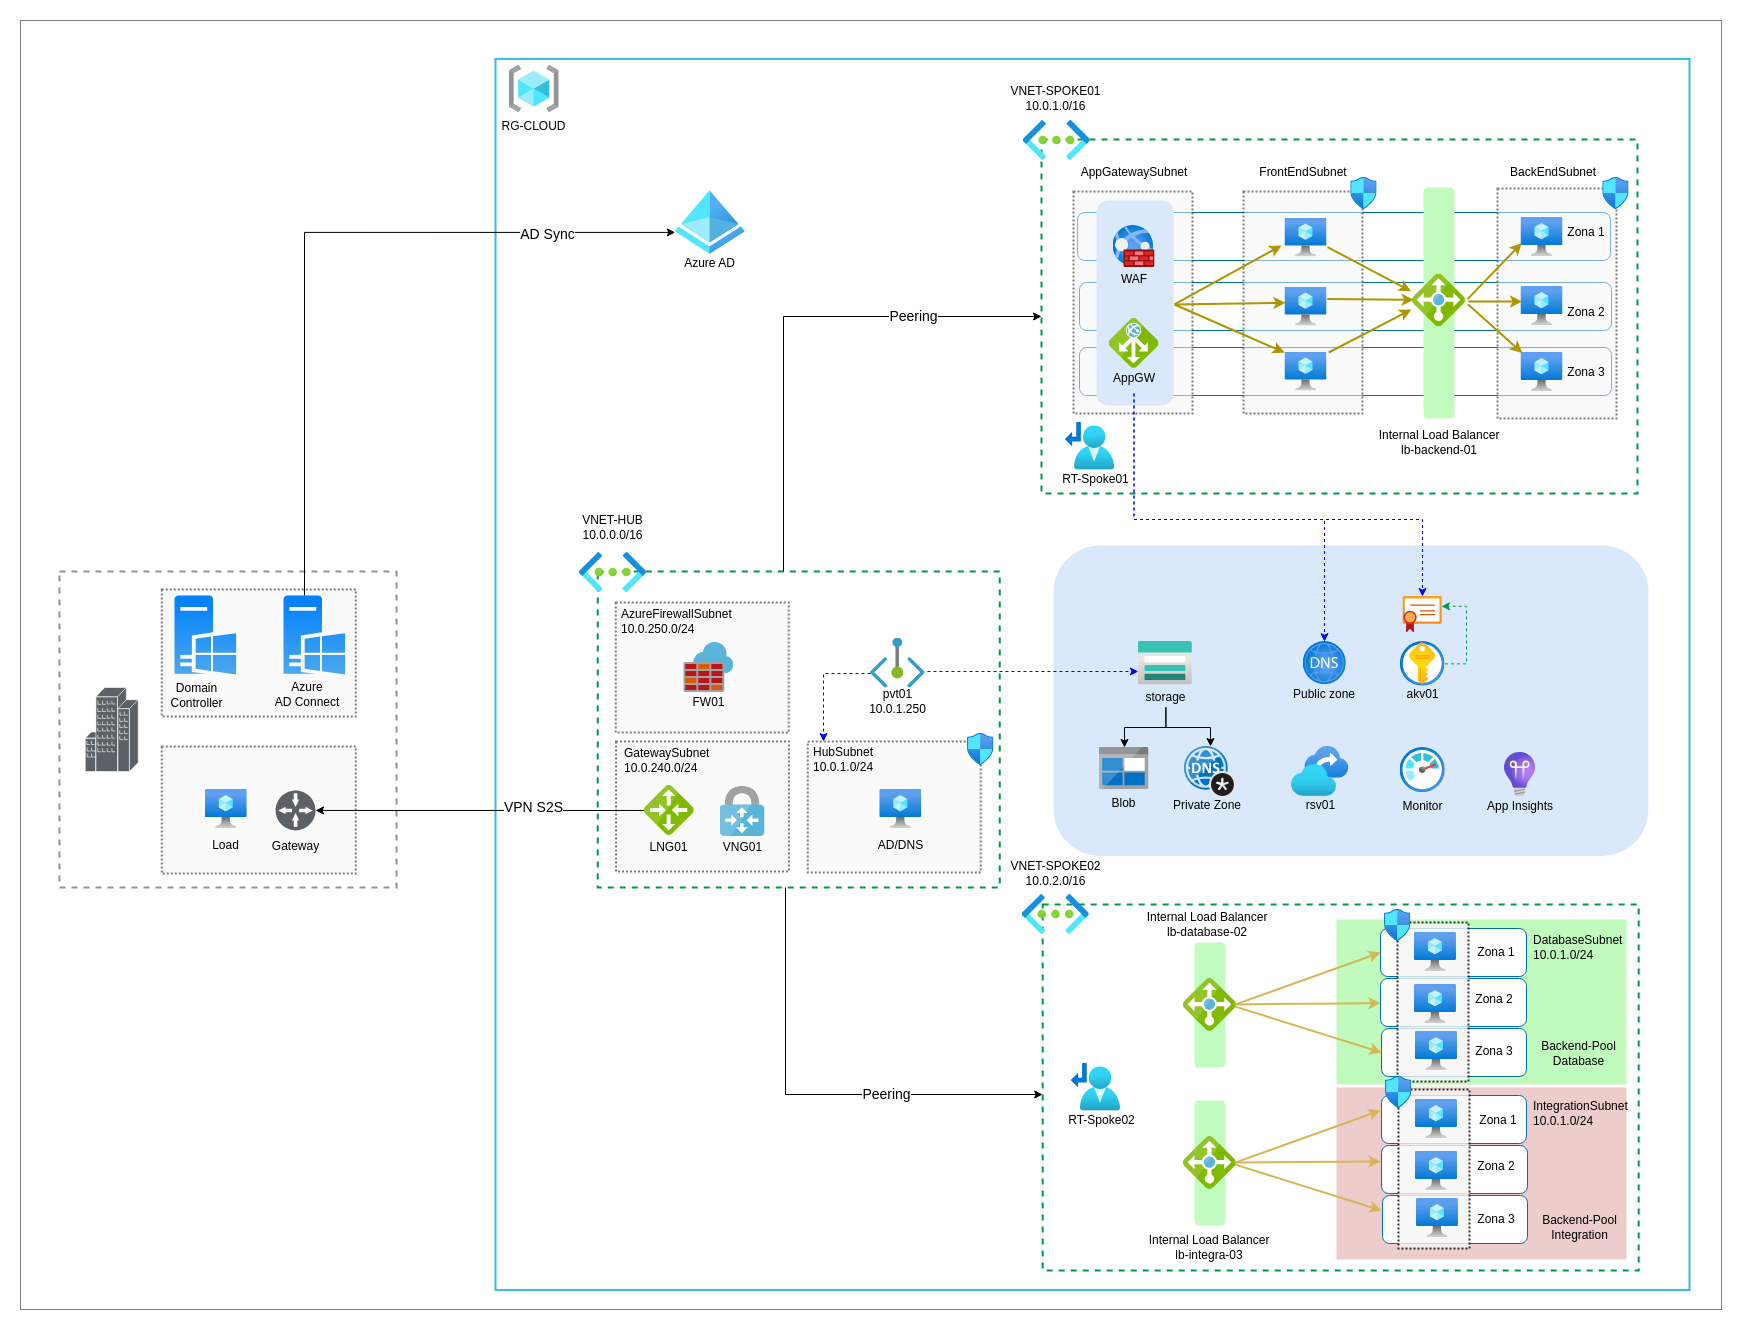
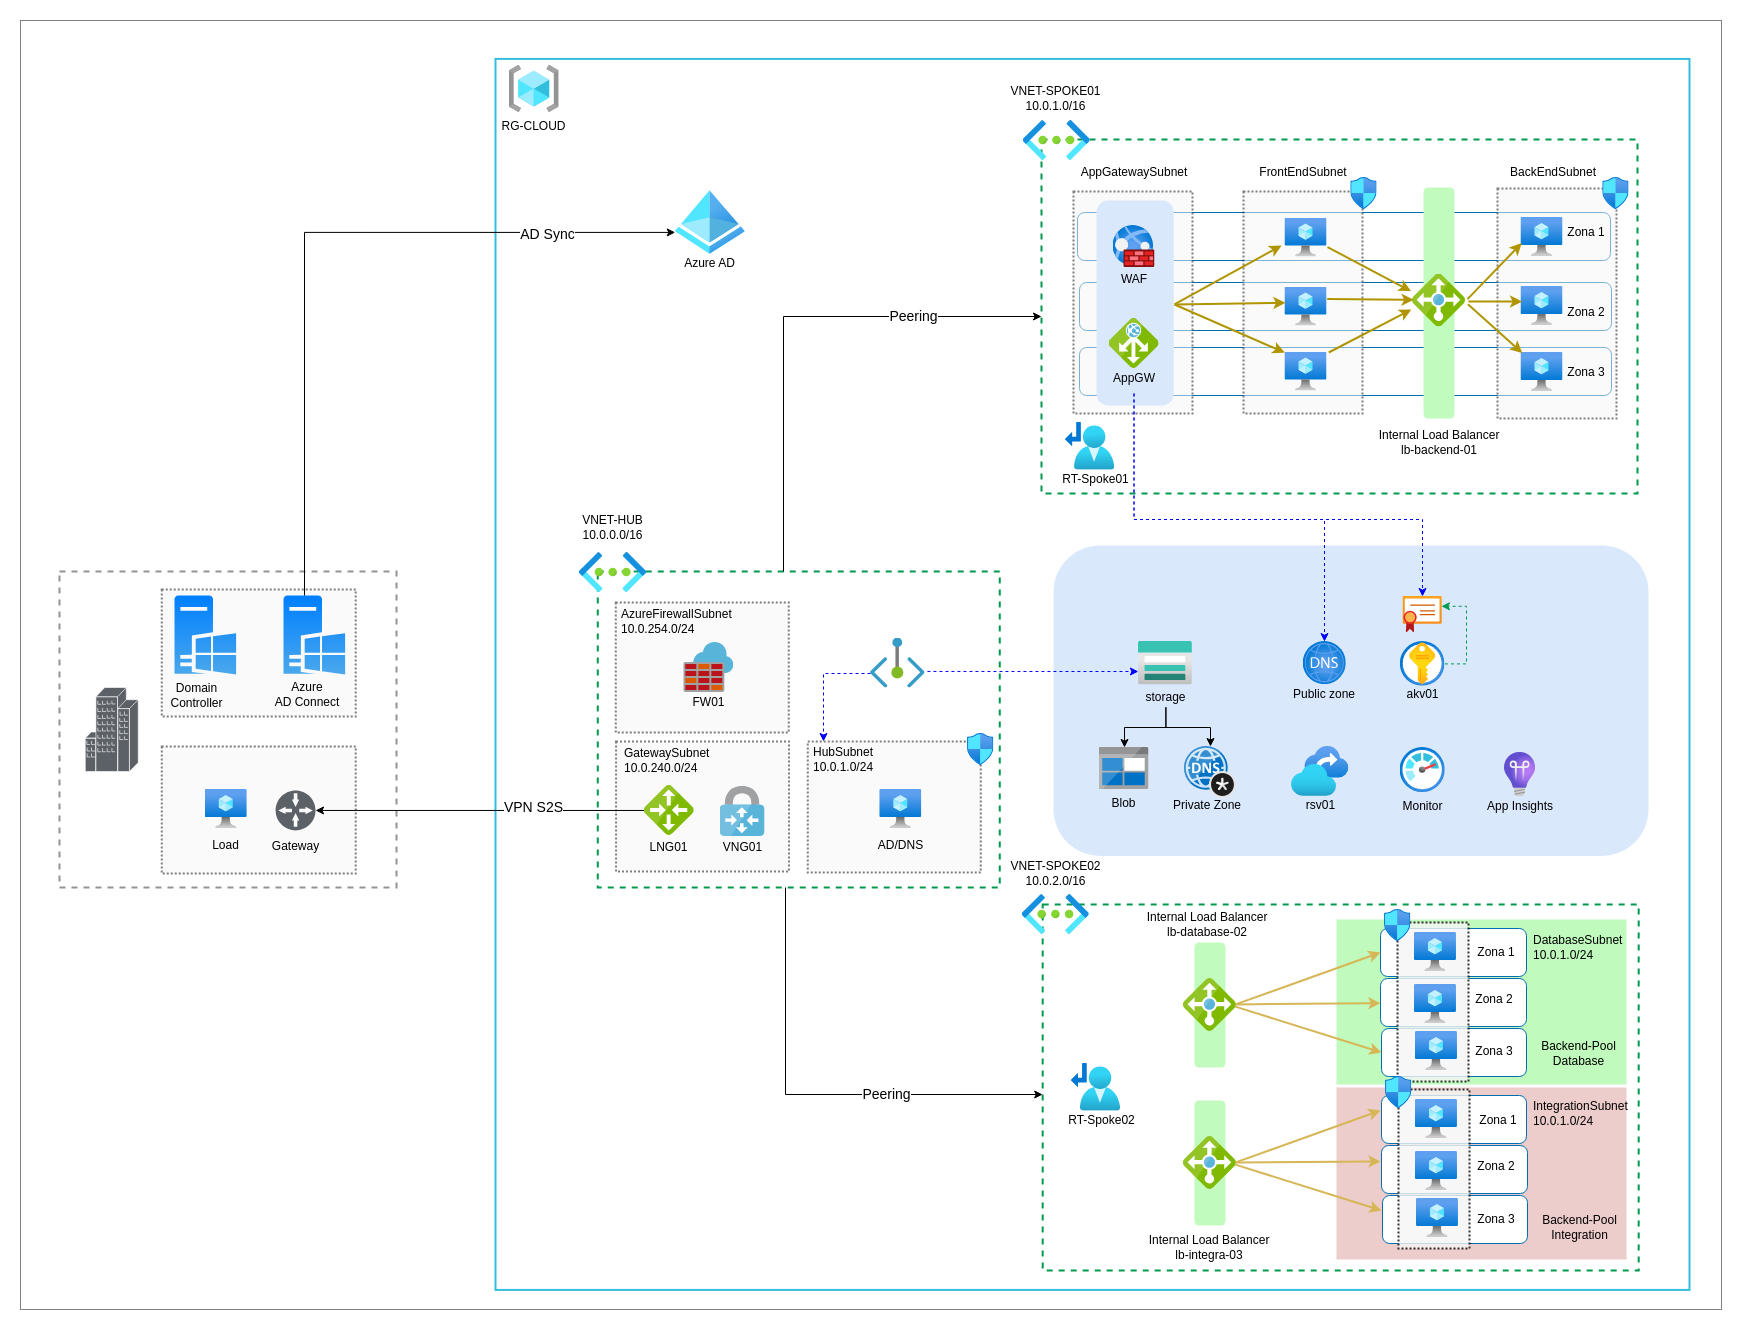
node "AzureFirewallSubnet 10.0.250.0/24": label "AzureFirewallSubnet 10.0.250.0/24" -> "AzureFirewallSubnet 10.0.254.0/24"
node "pvt01 10.0.1.250": removed
